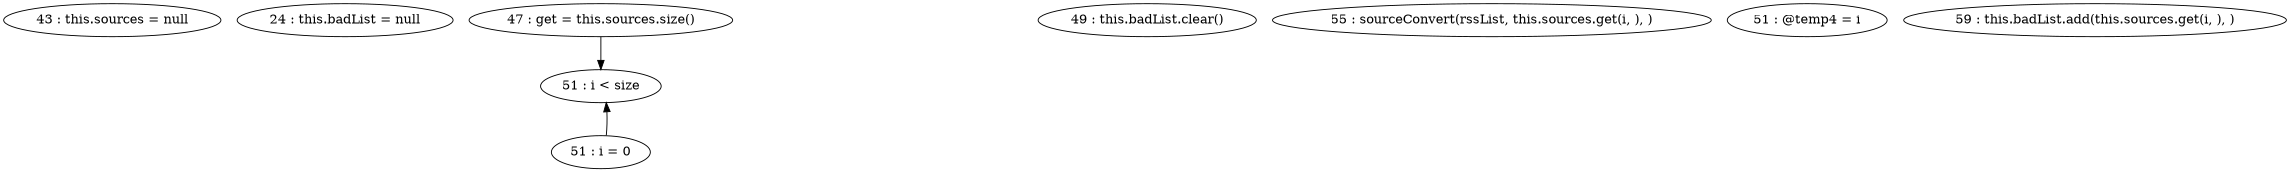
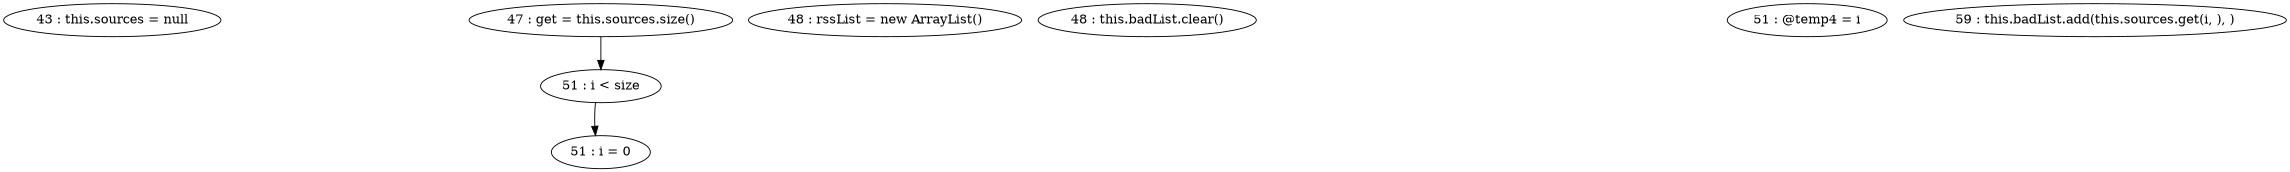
node "24 : this.badList = null": removed
node "48 : rssList = new ArrayList()": added
node "49 : this.badList.clear()": label "49 : this.badList.clear()" -> "48 : this.badList.clear()"
node "55 : sourceConvert(rssList, this.sources.get(i, ), )": removed
edge "51 : i = 0" -> "51 : i < size": reversed
